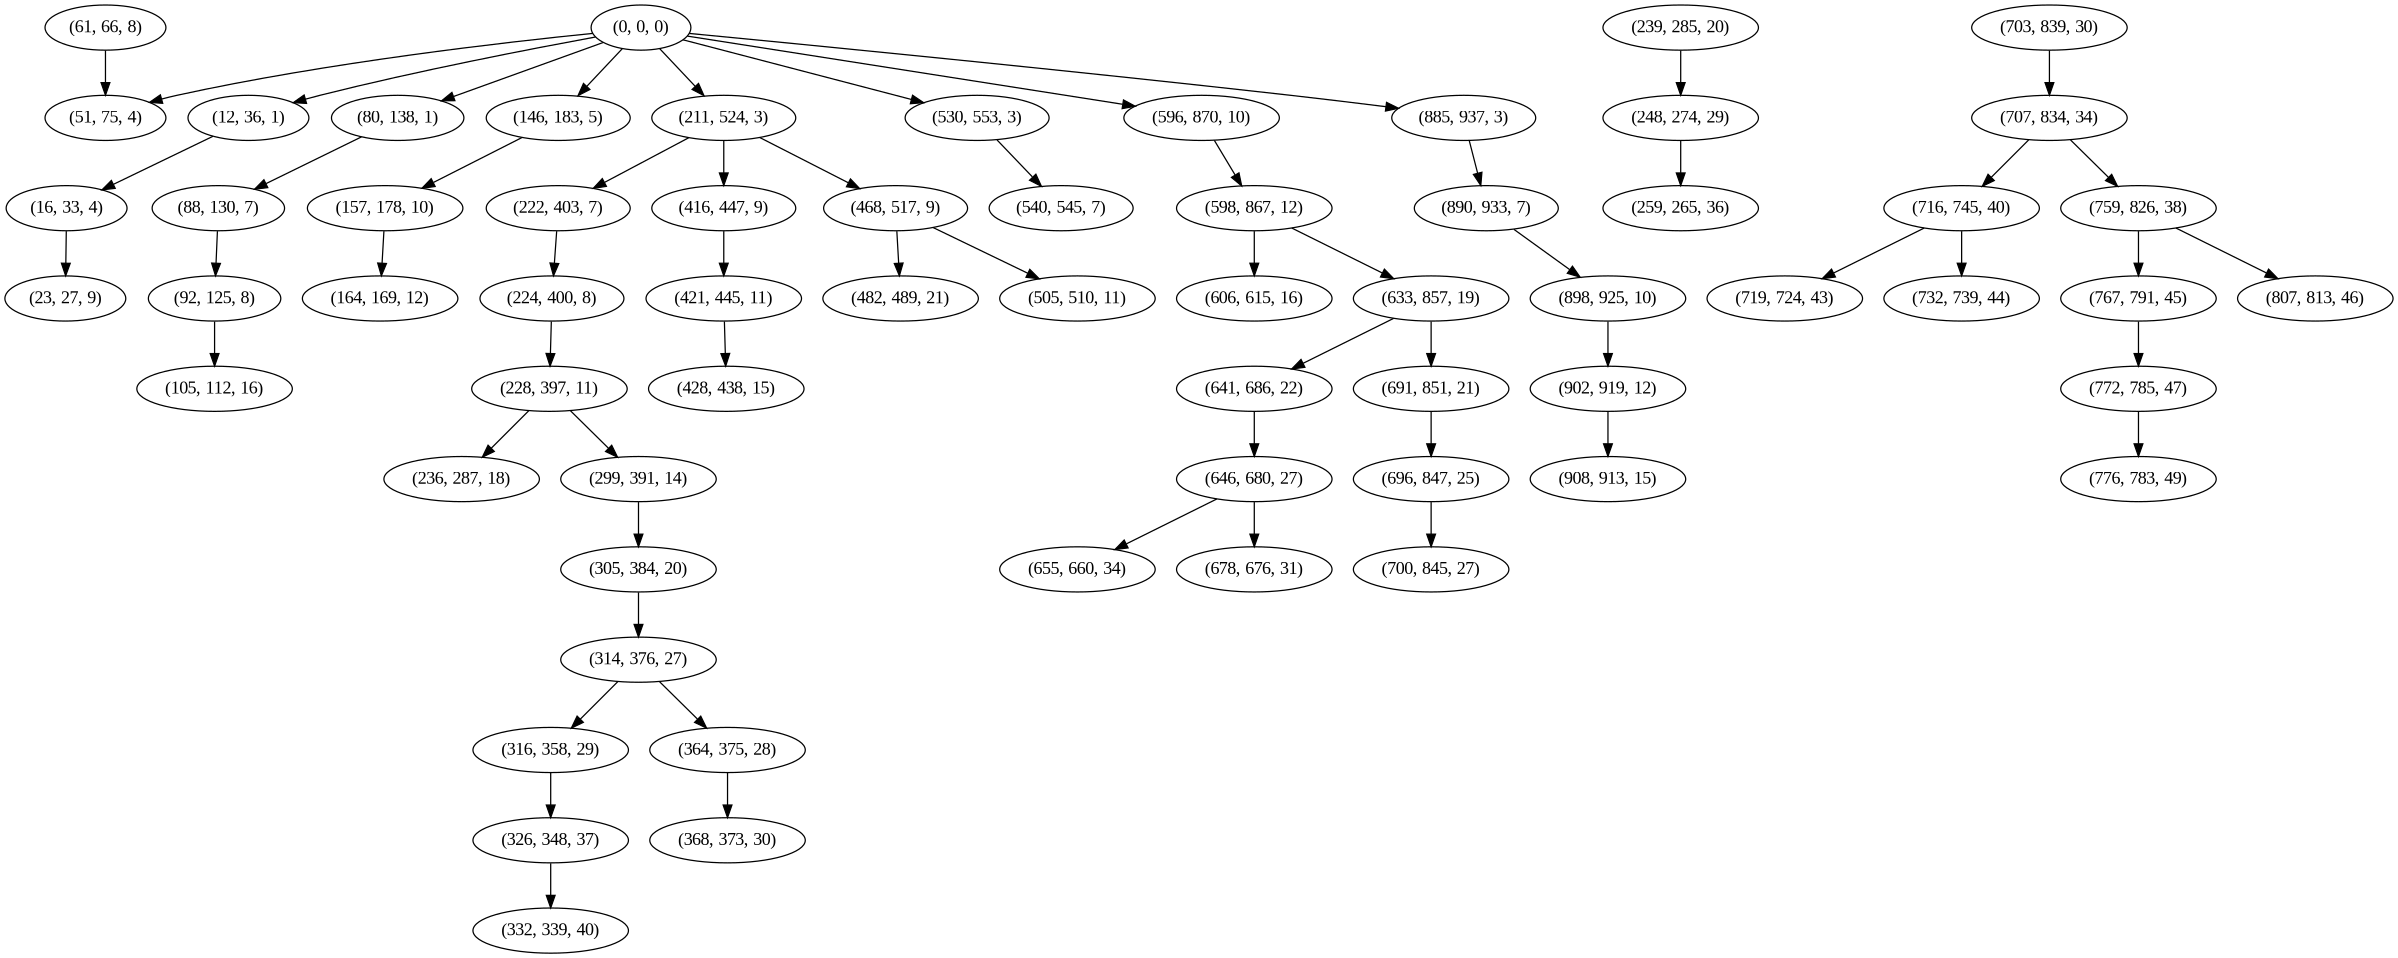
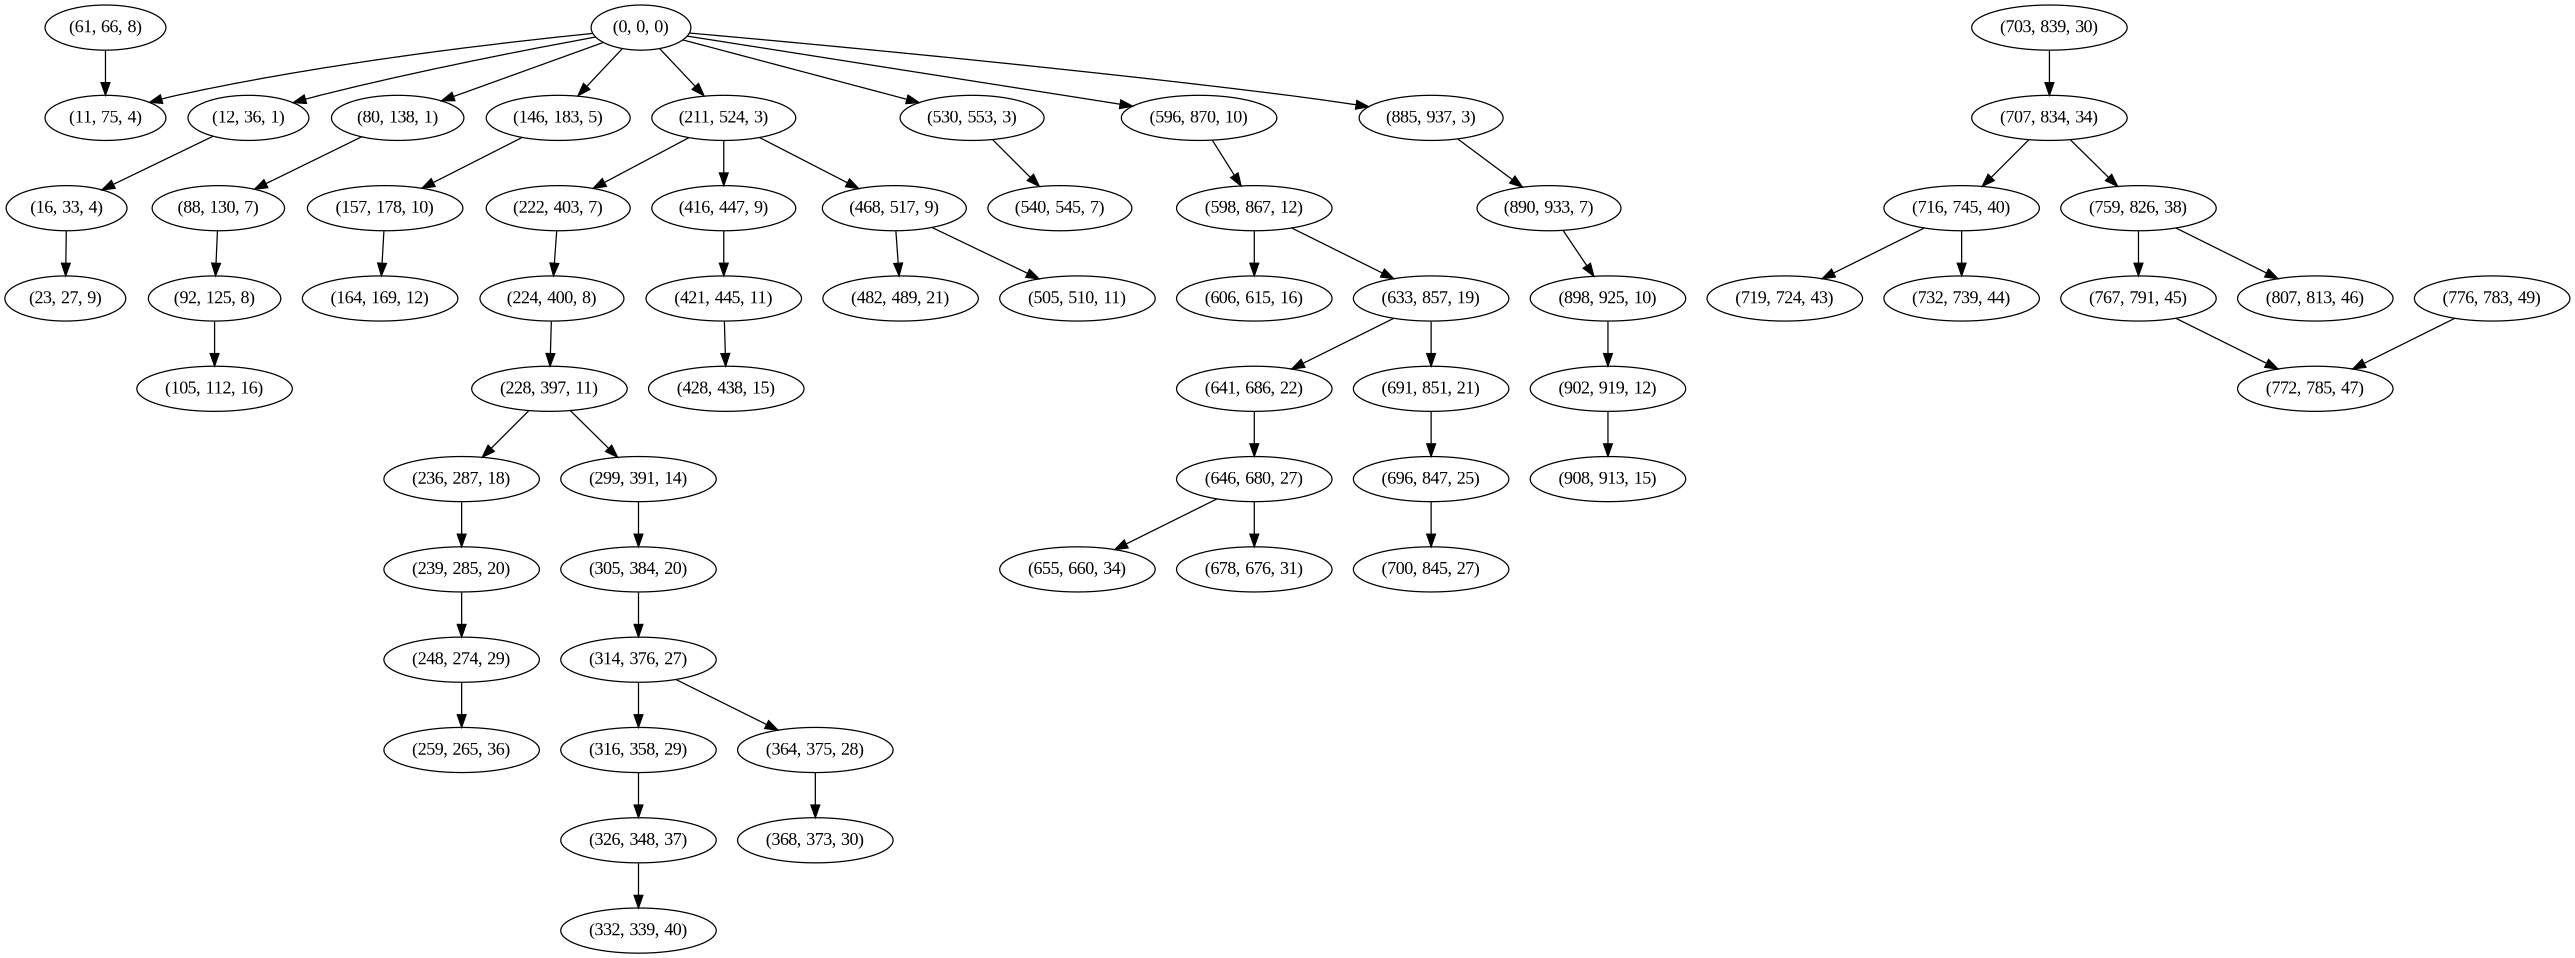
node "(51, 75, 4)": label "(51, 75, 4)" -> "(11, 75, 4)"
edge "(772, 785, 47)" -> "(776, 783, 49)": reversed
edge "(236, 287, 18)" -> "(239, 285, 20)": added
